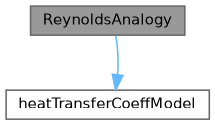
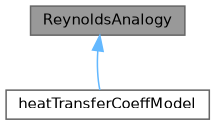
edge "ReynoldsAnalogy" -> "heatTransferCoeffModel": reversed
